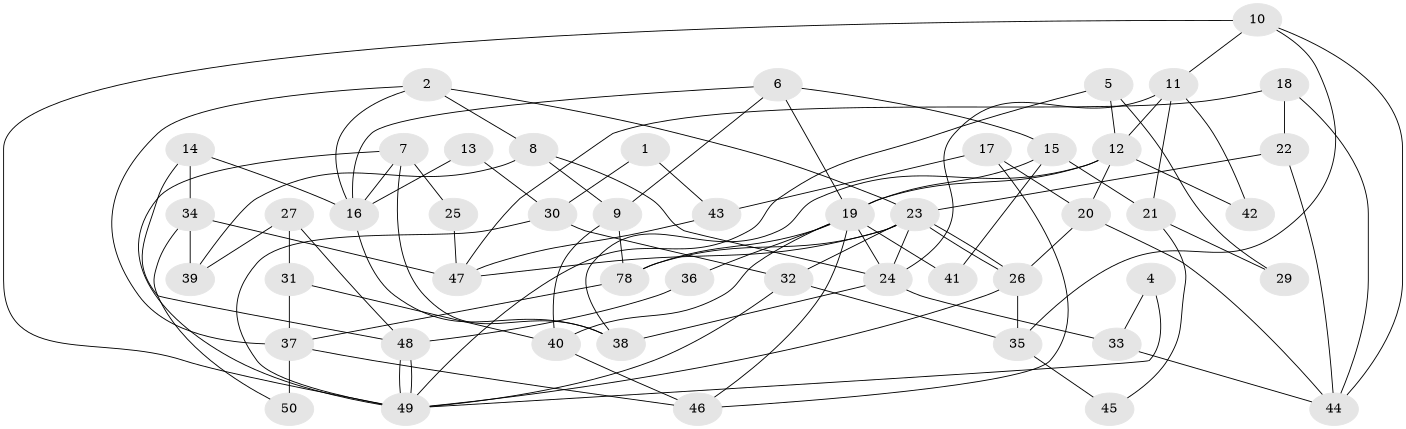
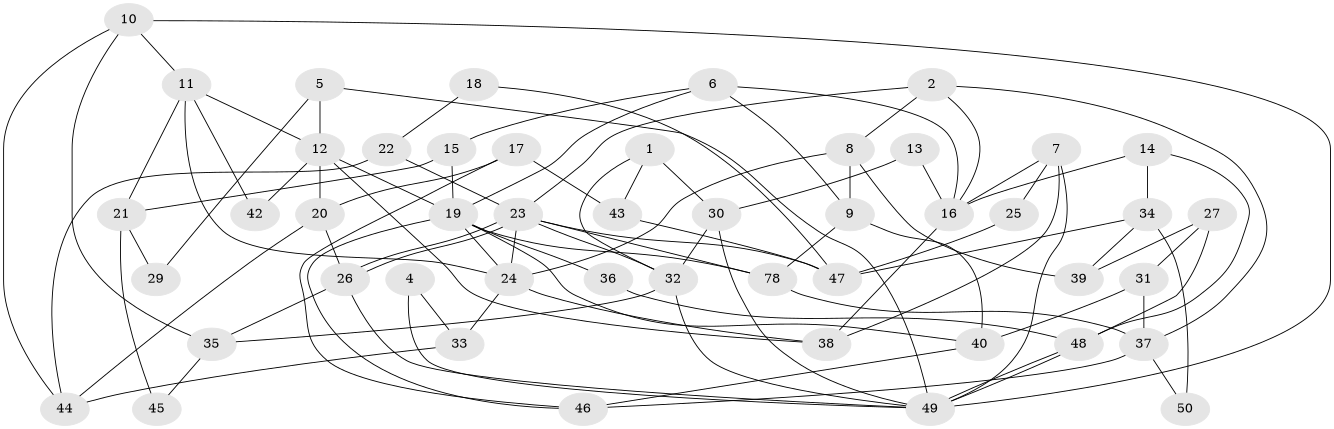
edge "1" -- "32": added
edge "18" -- "44": removed
node "41": removed
